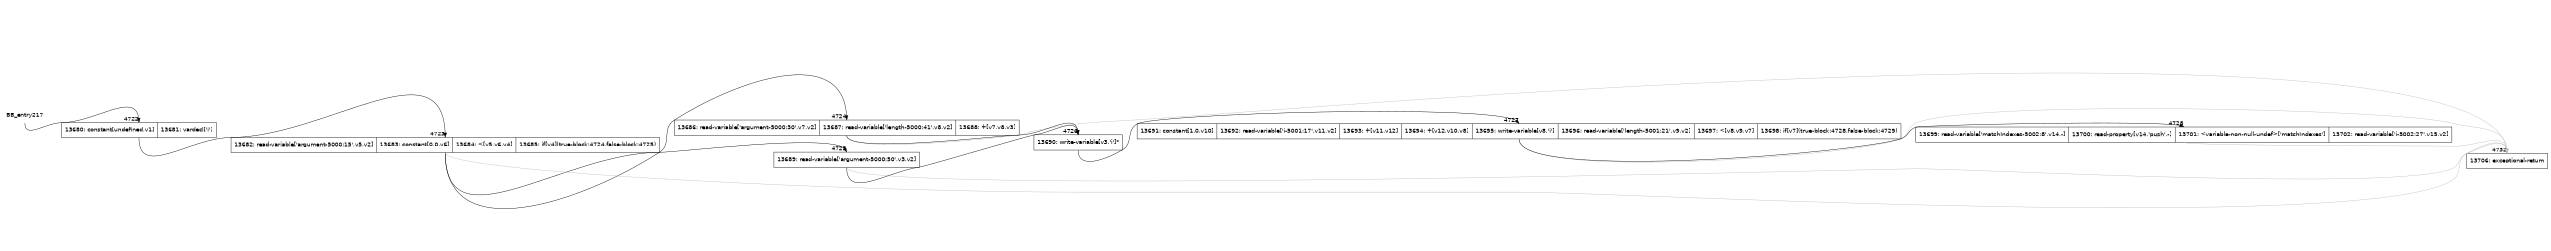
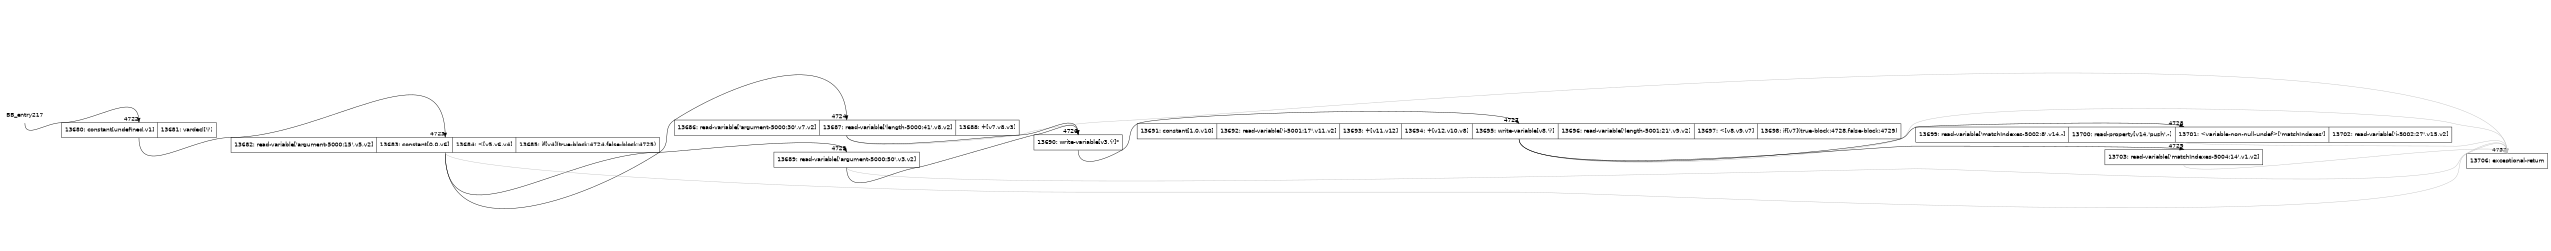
node "13703: read-variable['matchIndexes-5004:14',v1,v2]": added
